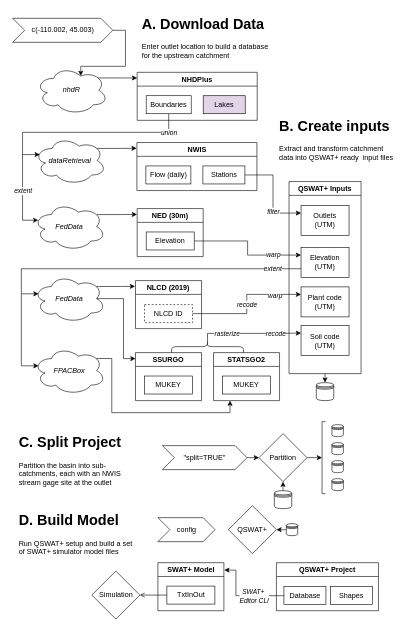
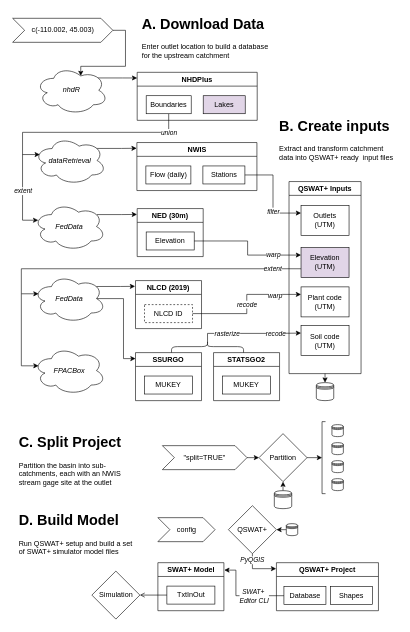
node "Elevation (UTM)": fillcolor #ffffff -> #e1d5e7
edge "FPACBox" -> "STATSGO2": removed
edge "QSWAT+" -> "QSWAT+ Project": added, label "PyQGIS"
